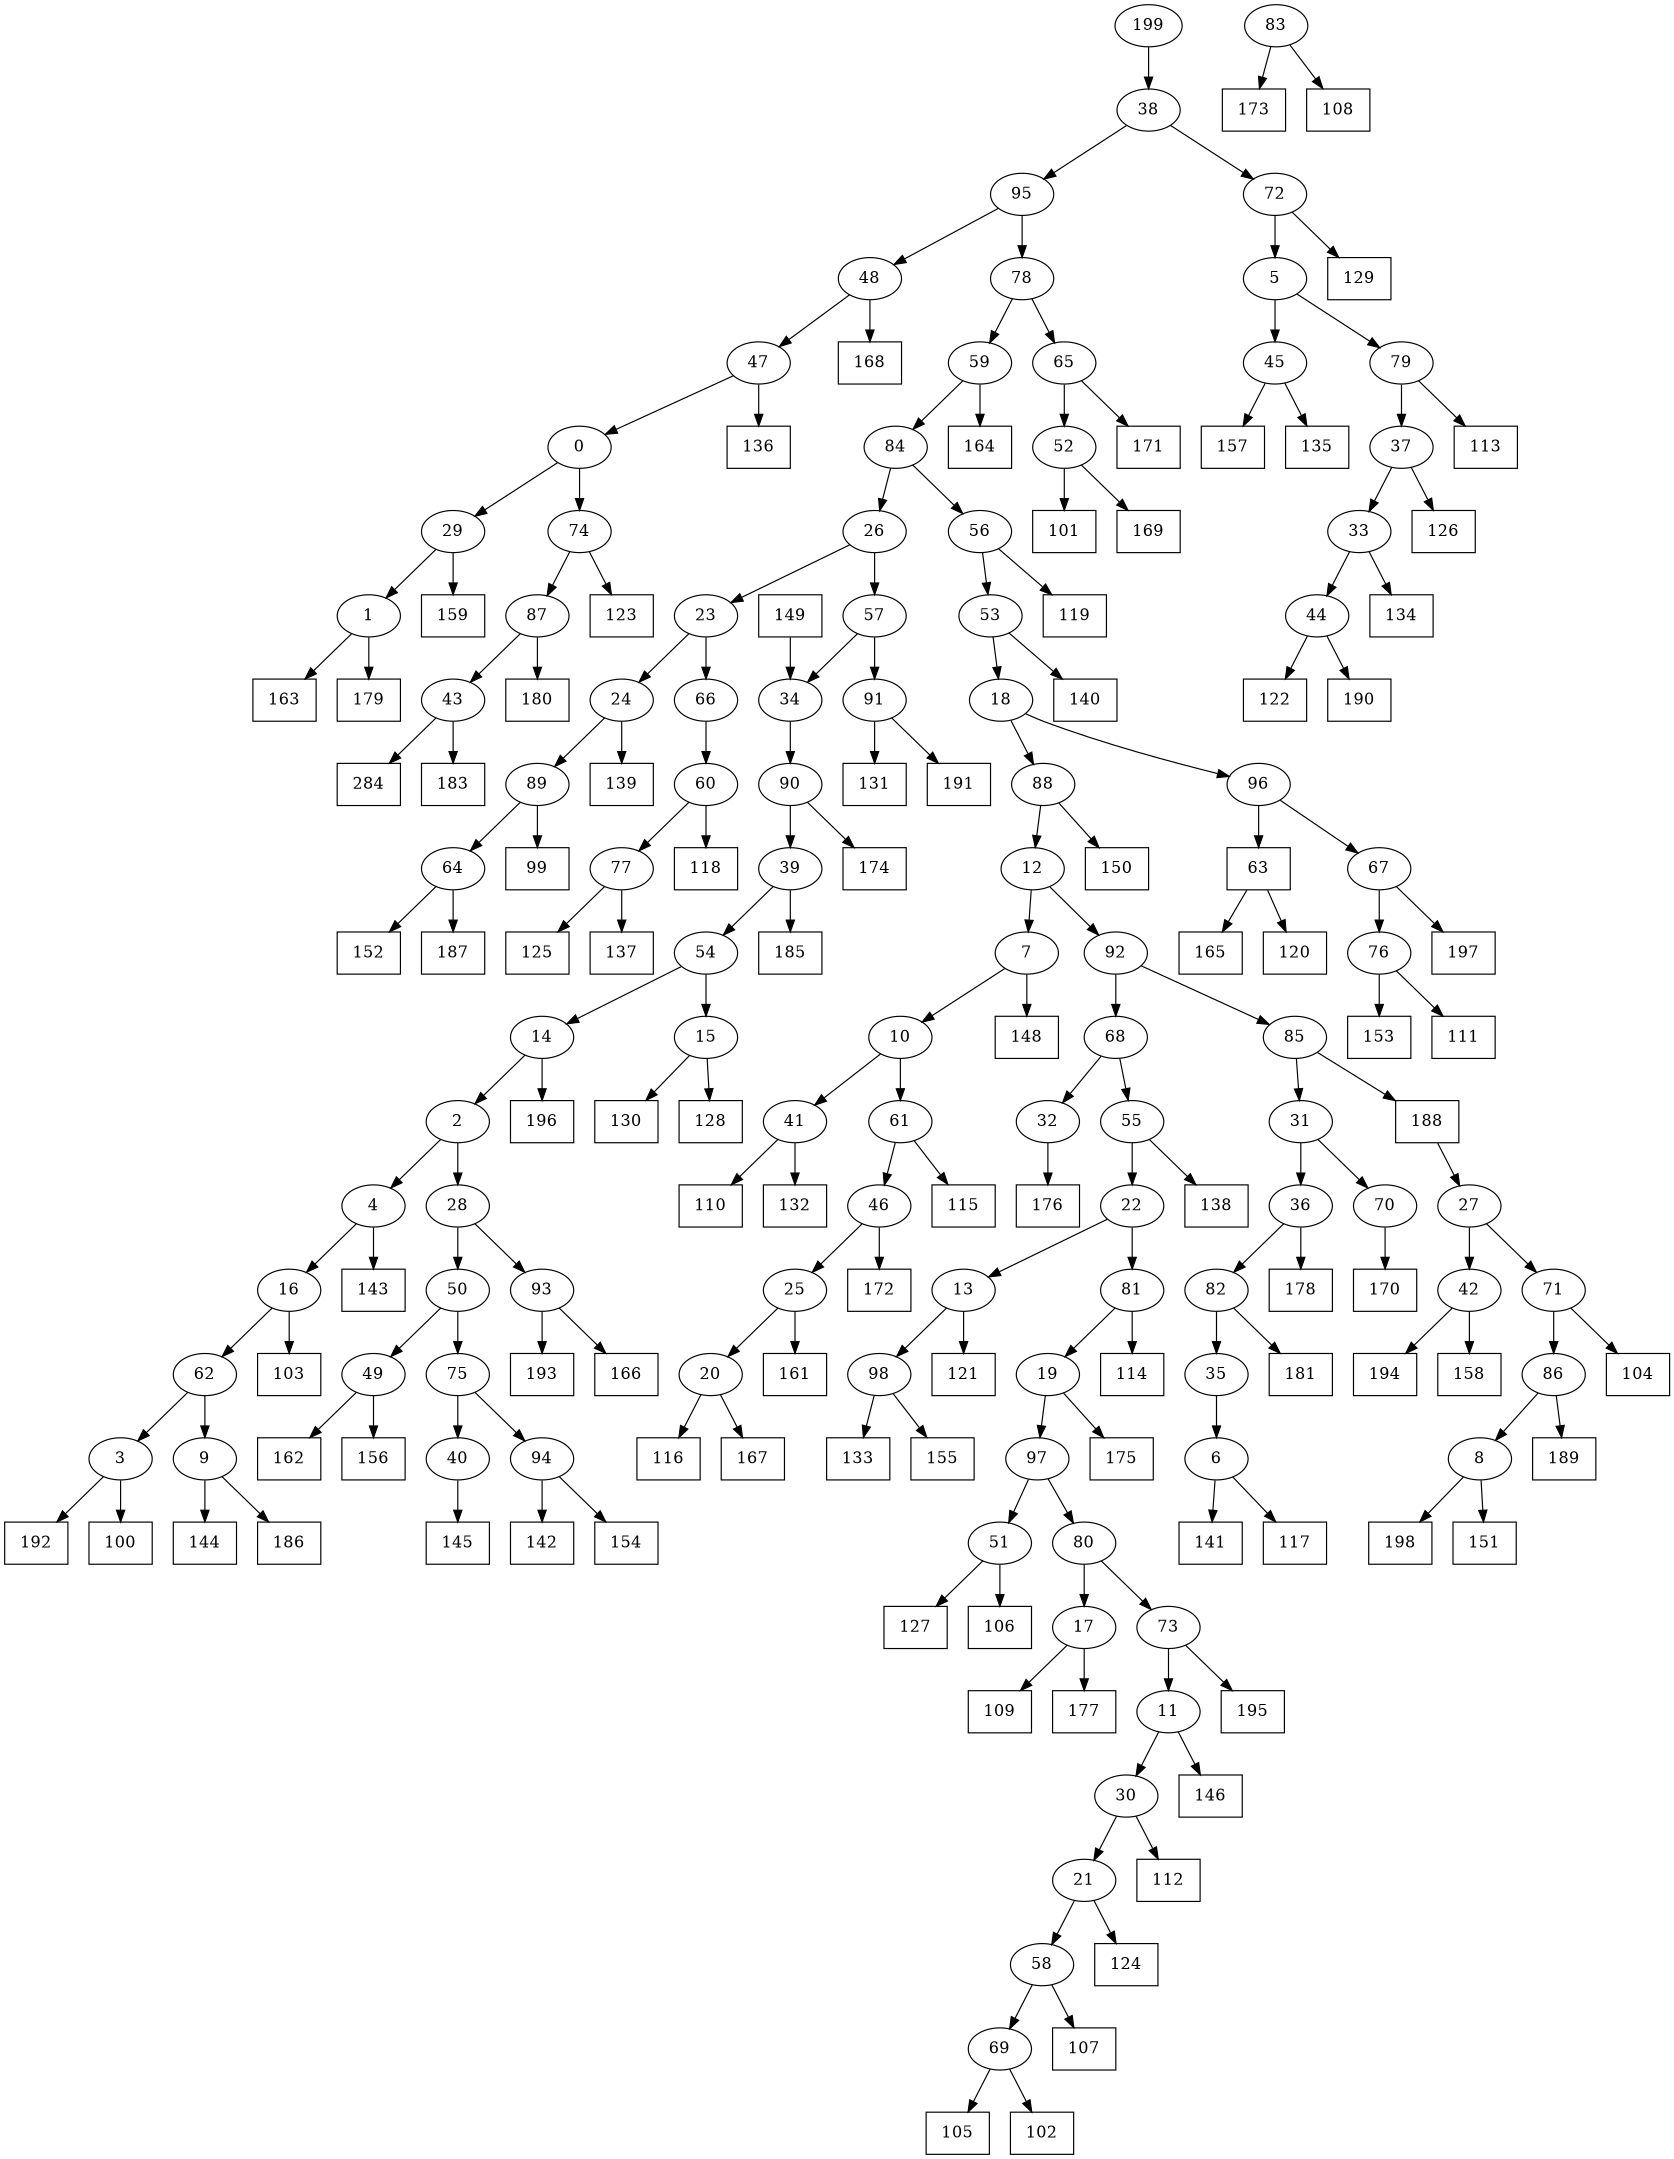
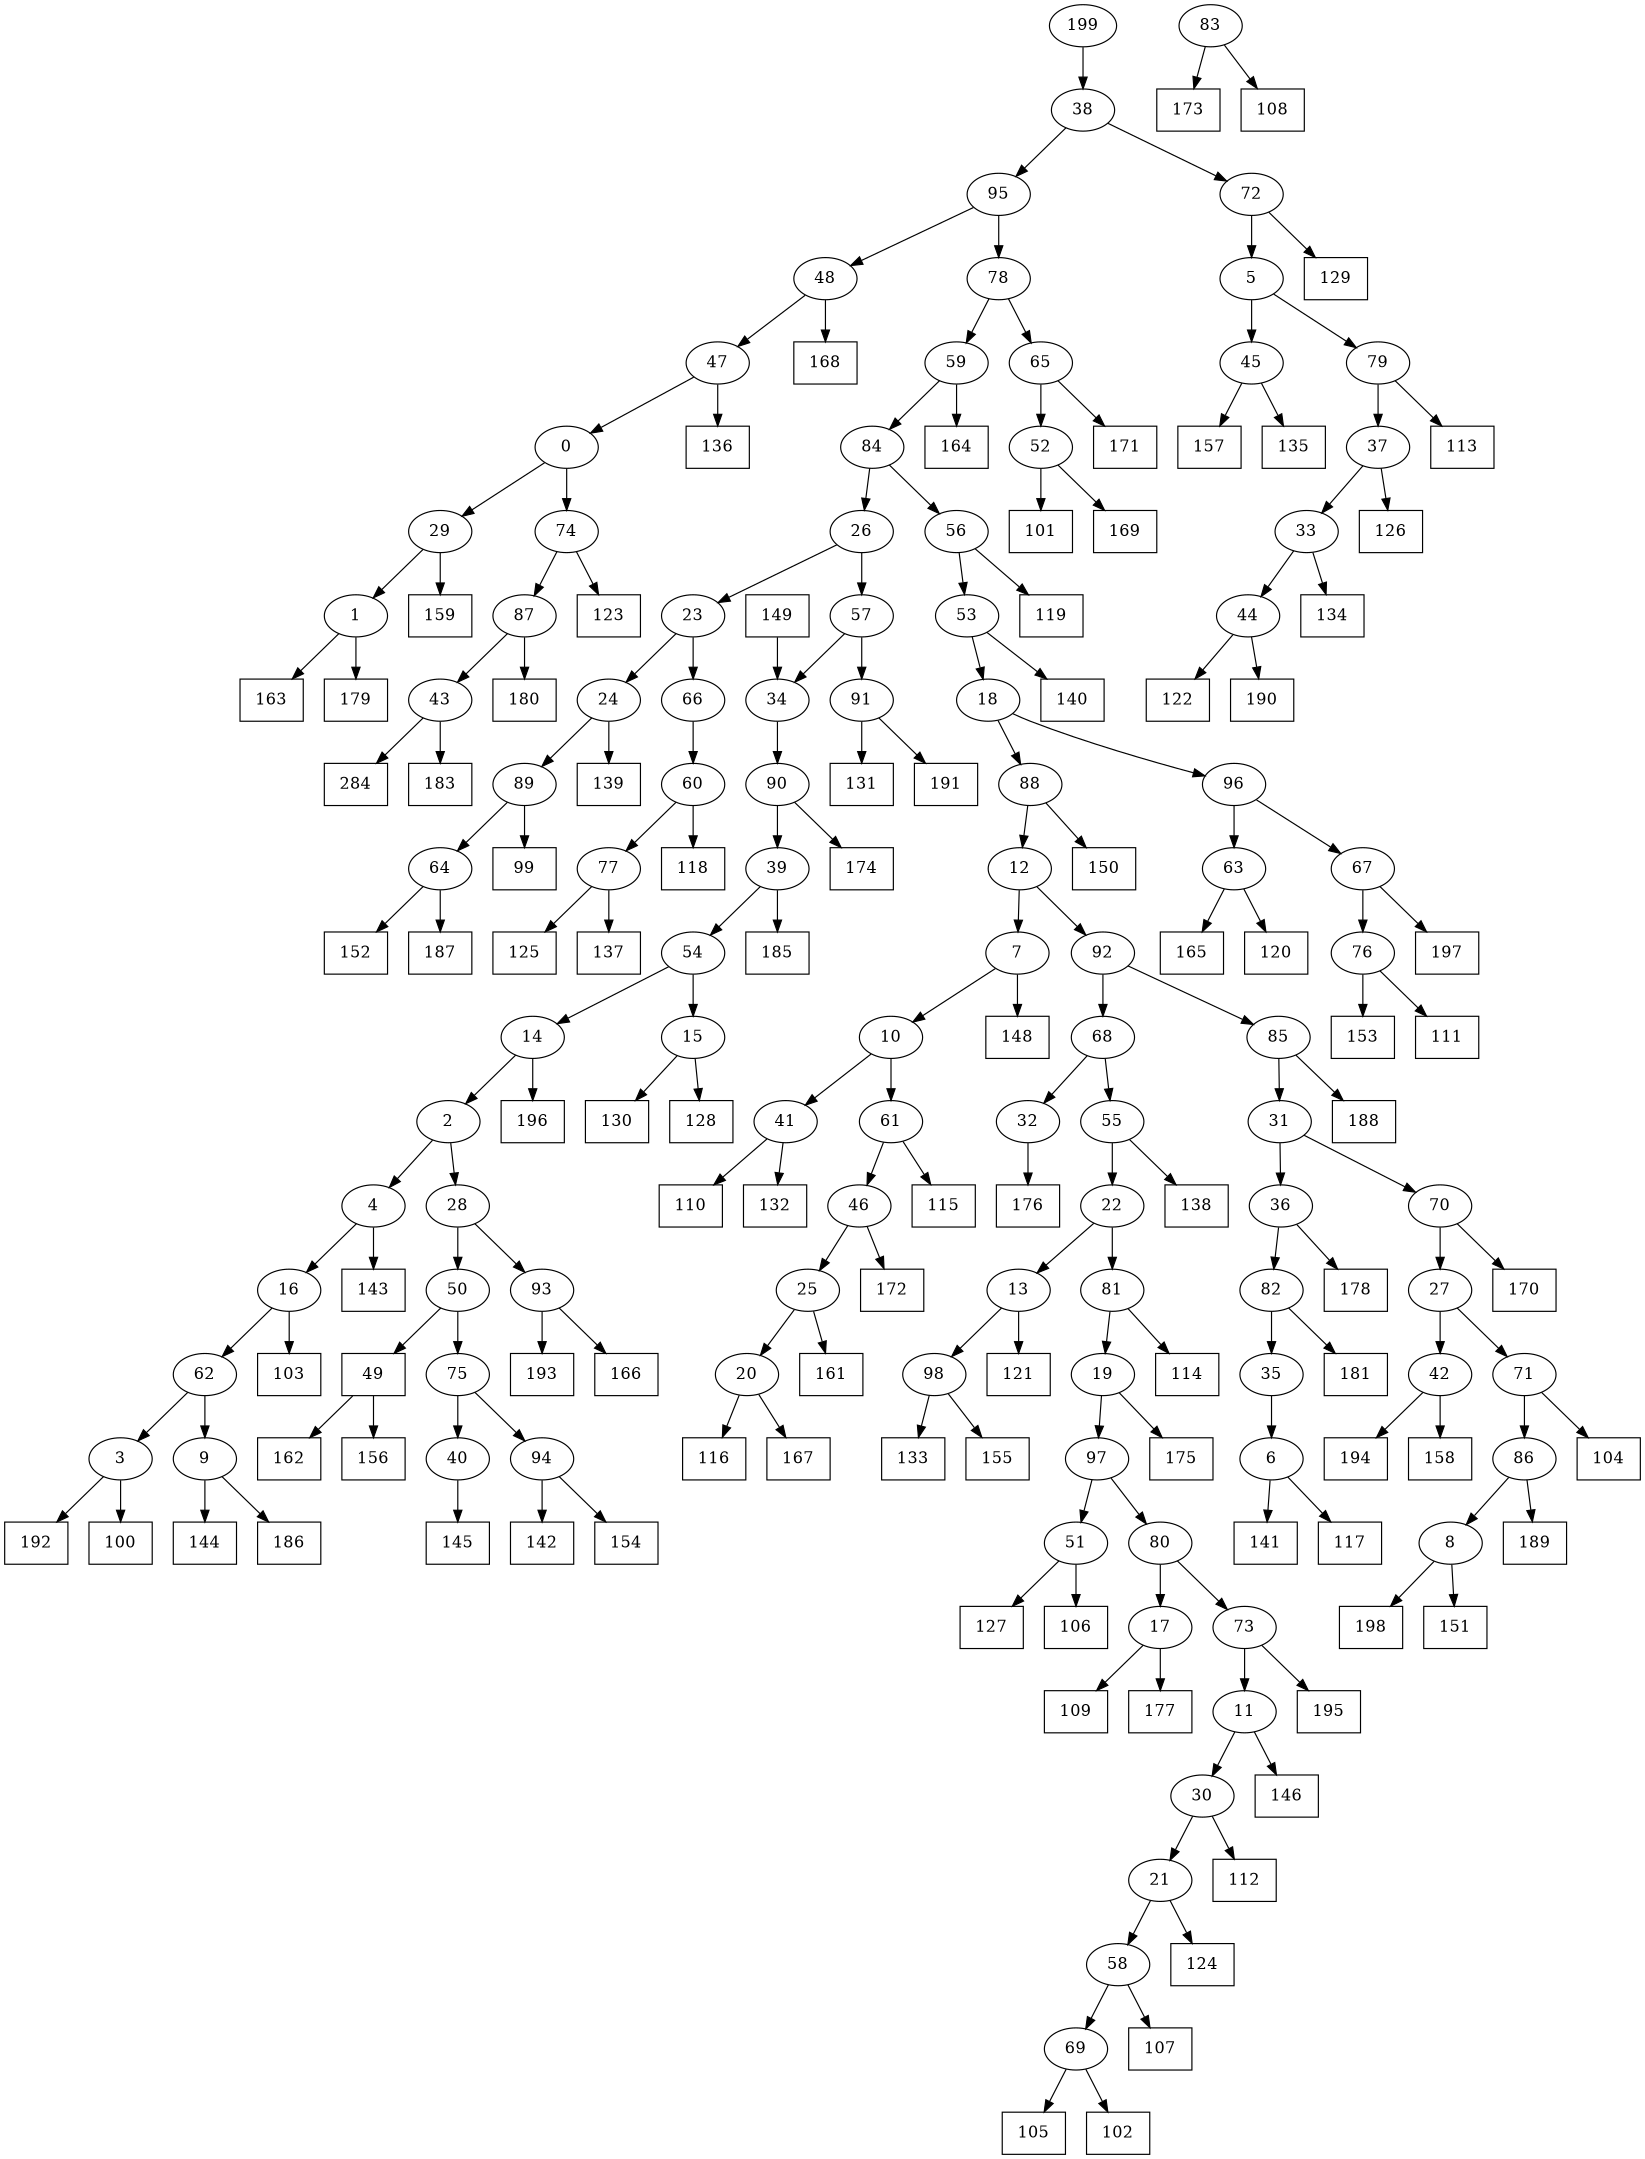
node "63": shape box -> ellipse
edge "188" -> "27": now "70" -> "27"
node "49": shape ellipse -> box
